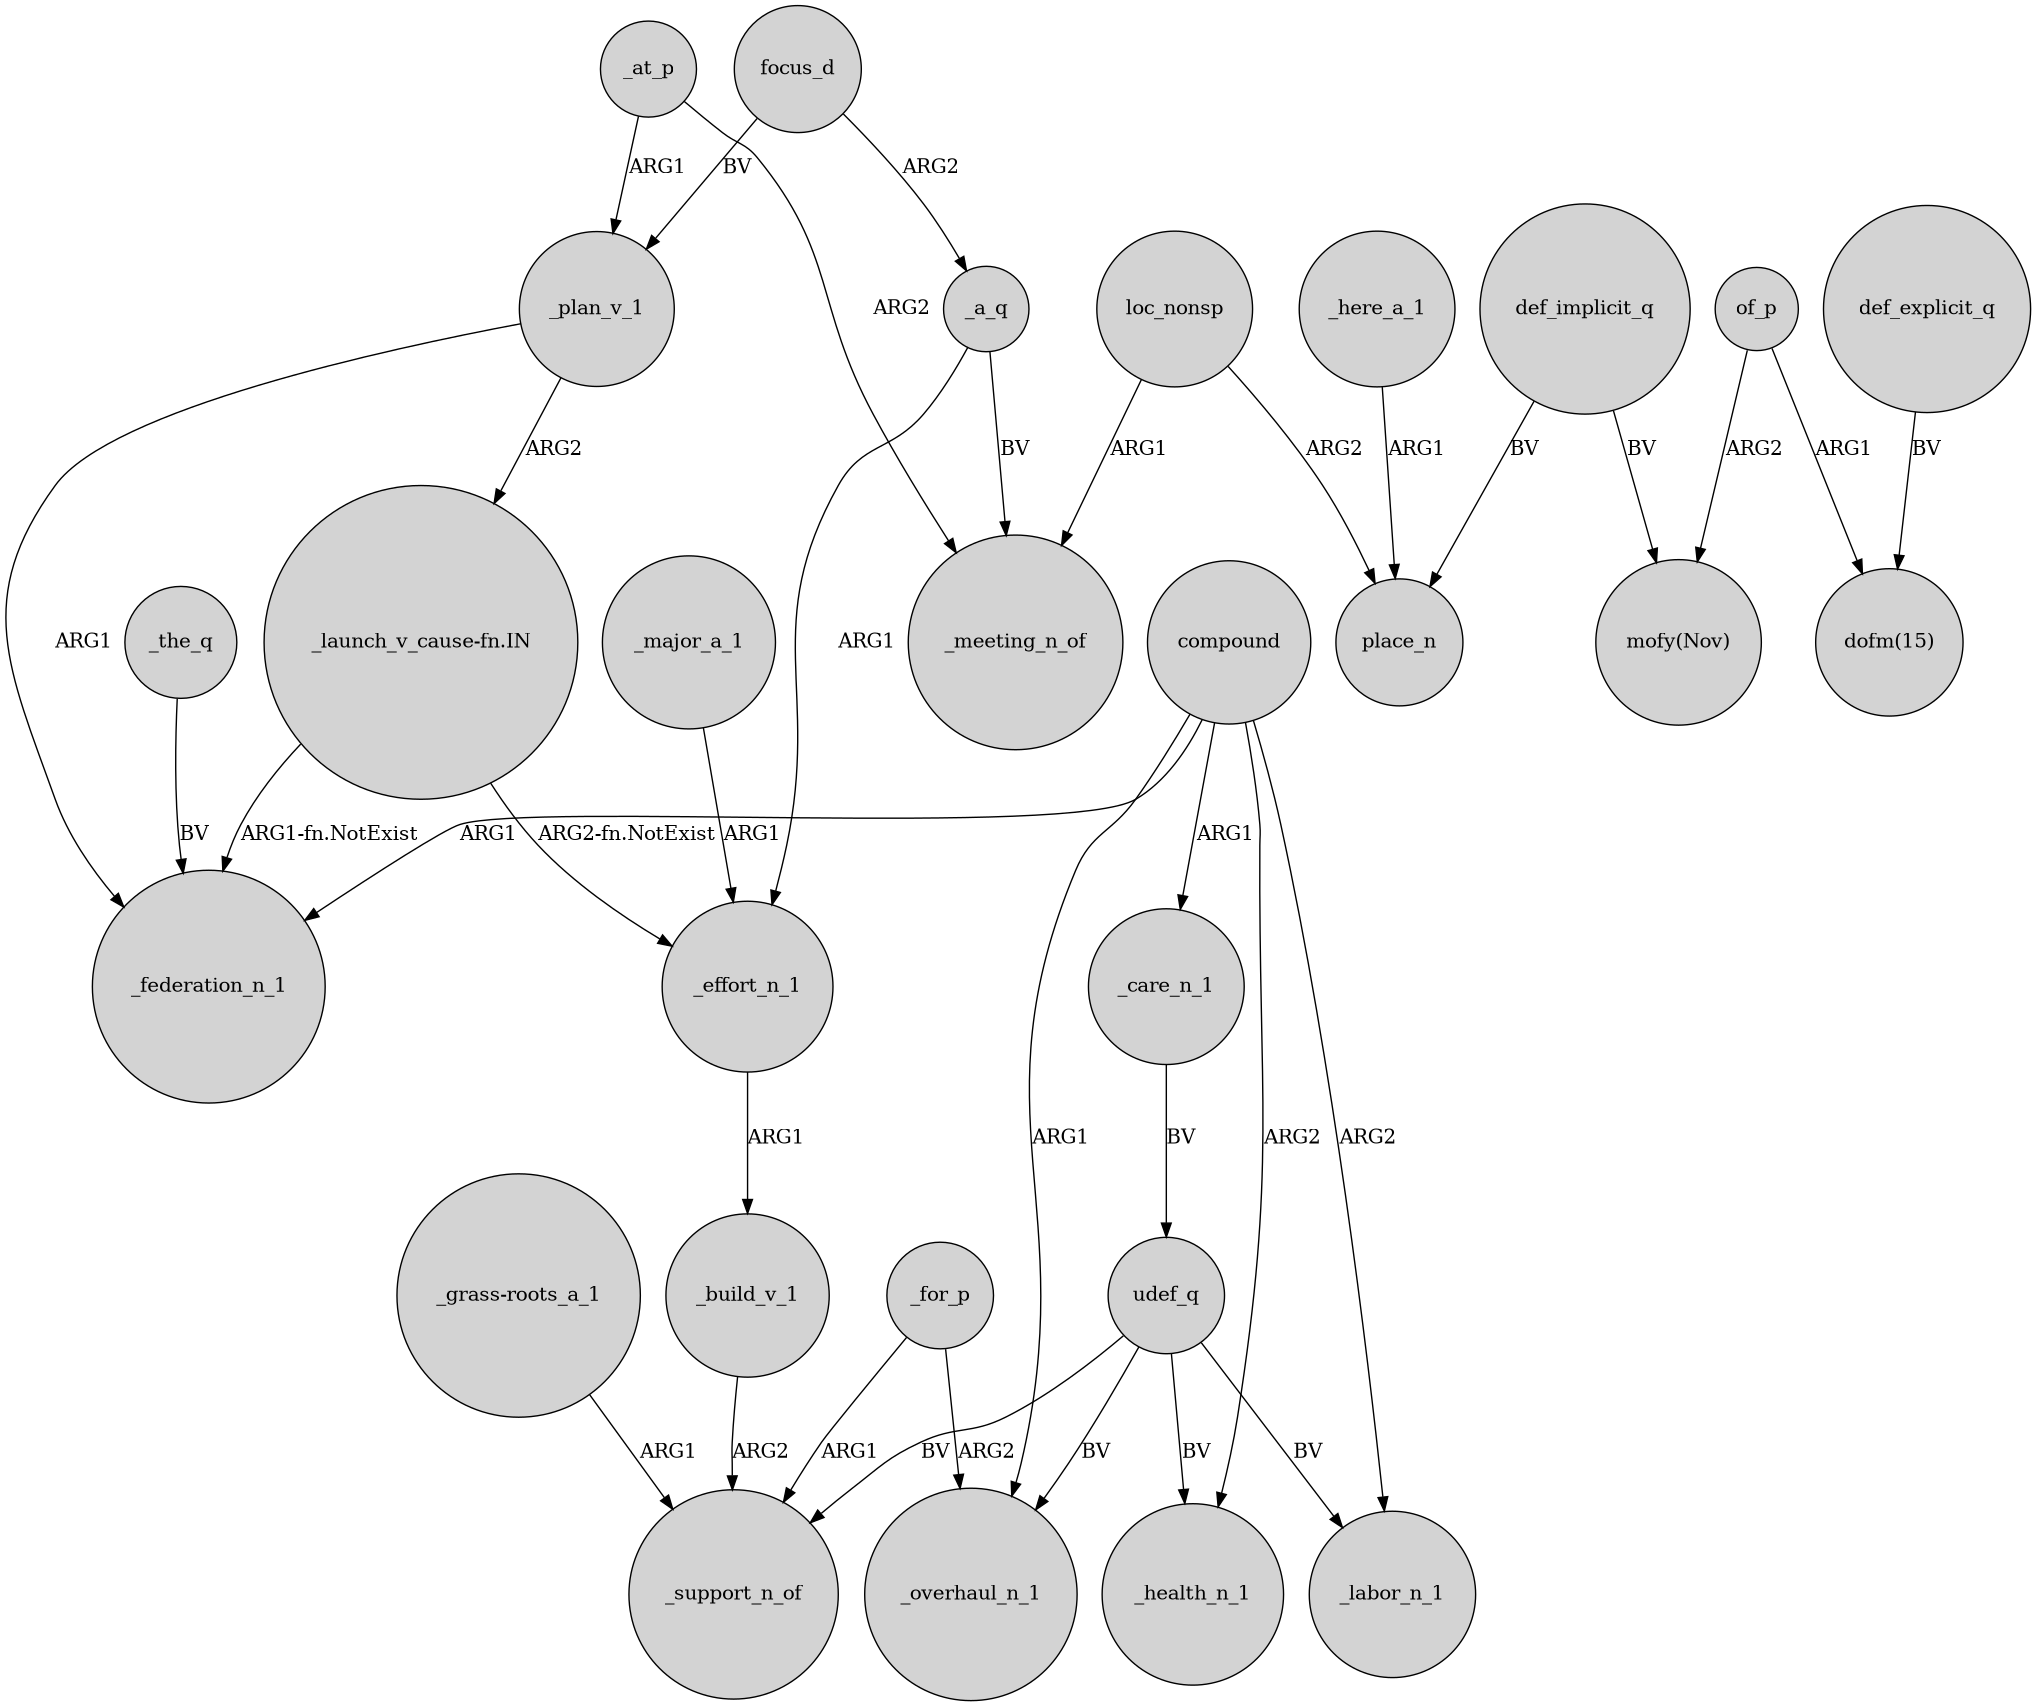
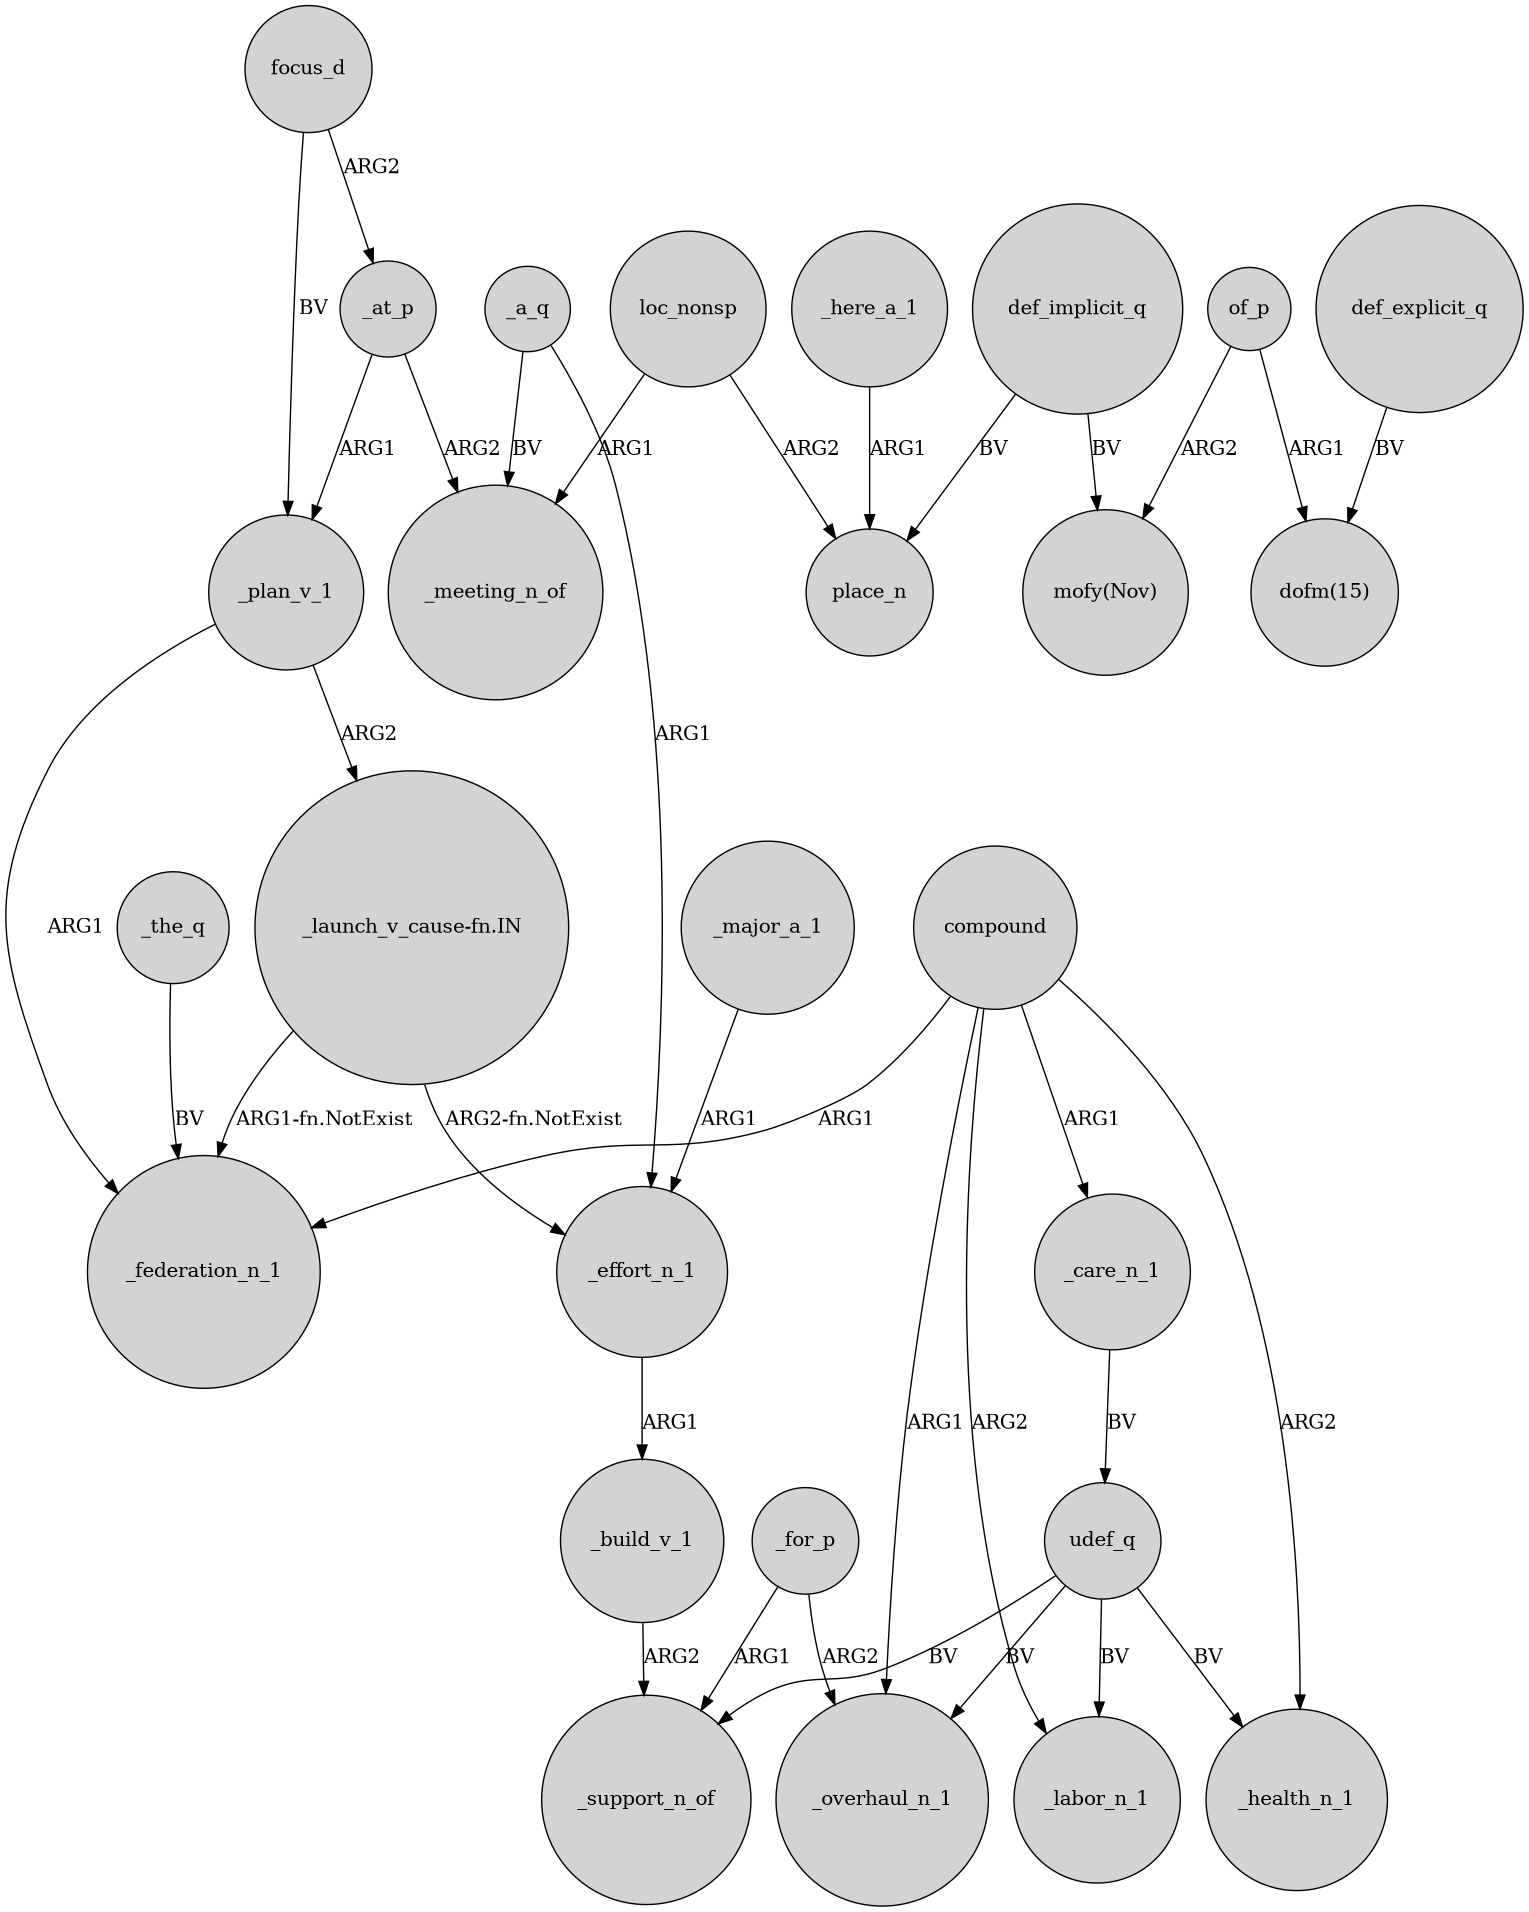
edge "focus_d" -> "_a_q": now "focus_d" -> "_at_p"
node "_grass-roots_a_1": removed
